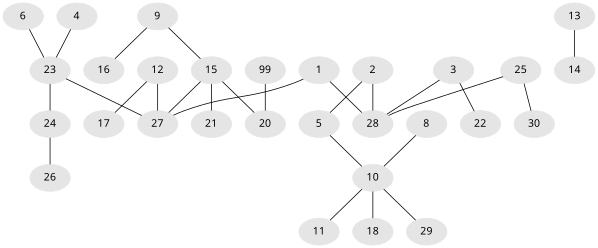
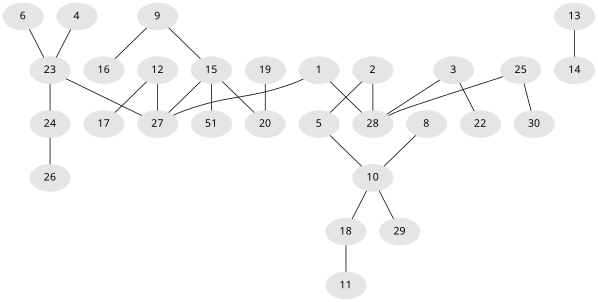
node "99": label "99" -> "19"
node "21": label "21" -> "51"
edge "10" -- "11": now "18" -- "11"
